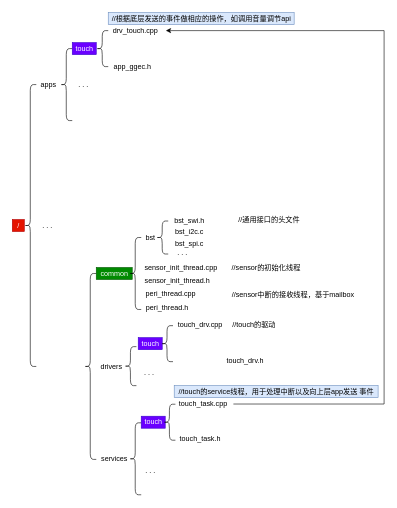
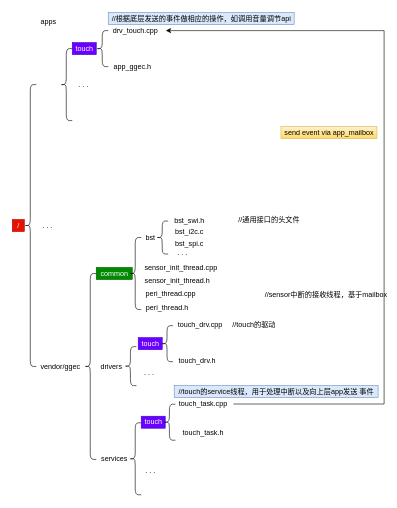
node "apps": moved (48, 84) -> (48, 21)
node "send event via app_mailbox": added
node "//sensor的初始化线程": removed
node "//sensor中断的接收线程，基于mailbox": moved (293, 295) -> (326, 295)
node "touch_drv.h": moved (245, 361) -> (197, 361)
node "vendor/ggec": added
node "touch_task.h": moved (200, 439) -> (203, 433)
